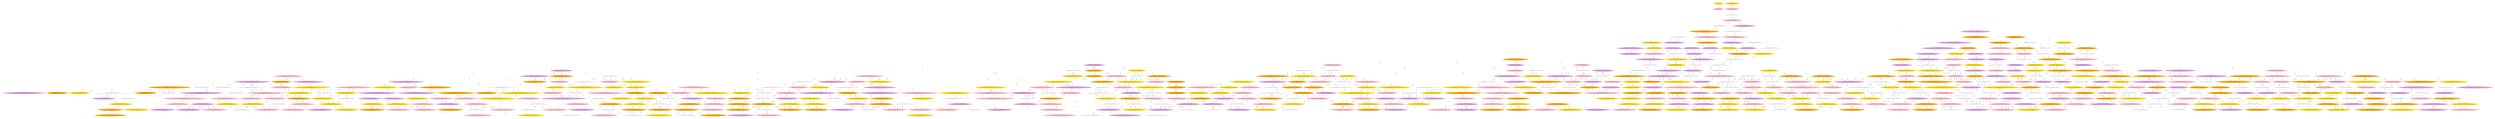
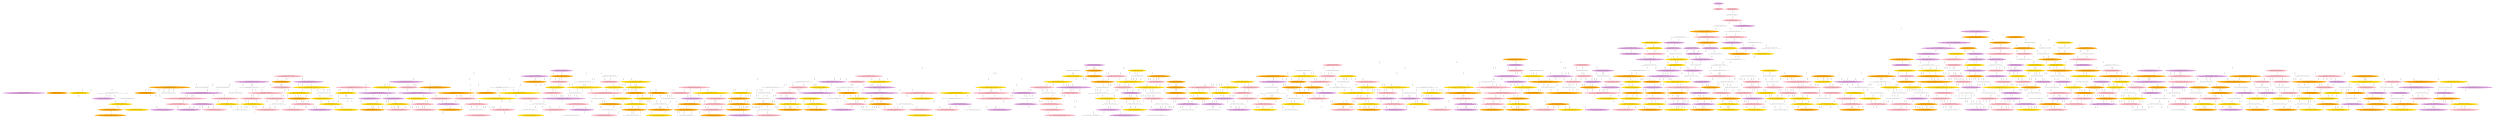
node "S0: [0, 0] [0, 0] [0, 0] [0, 0] {}{}": fillcolor gold -> plum
node "S2: [45, 45] [45, 45] [45, 57] [89, 113] {T0J1:89-113}{1, 2}": removed
